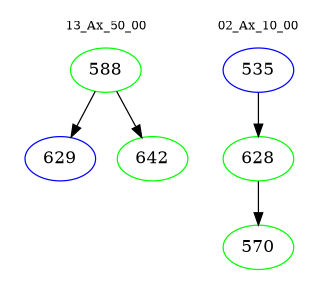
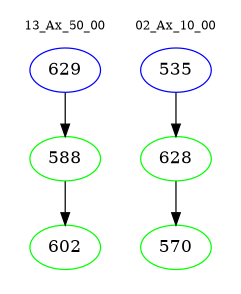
edge "588" -> "629": reversed
node "642": label "642" -> "602"
